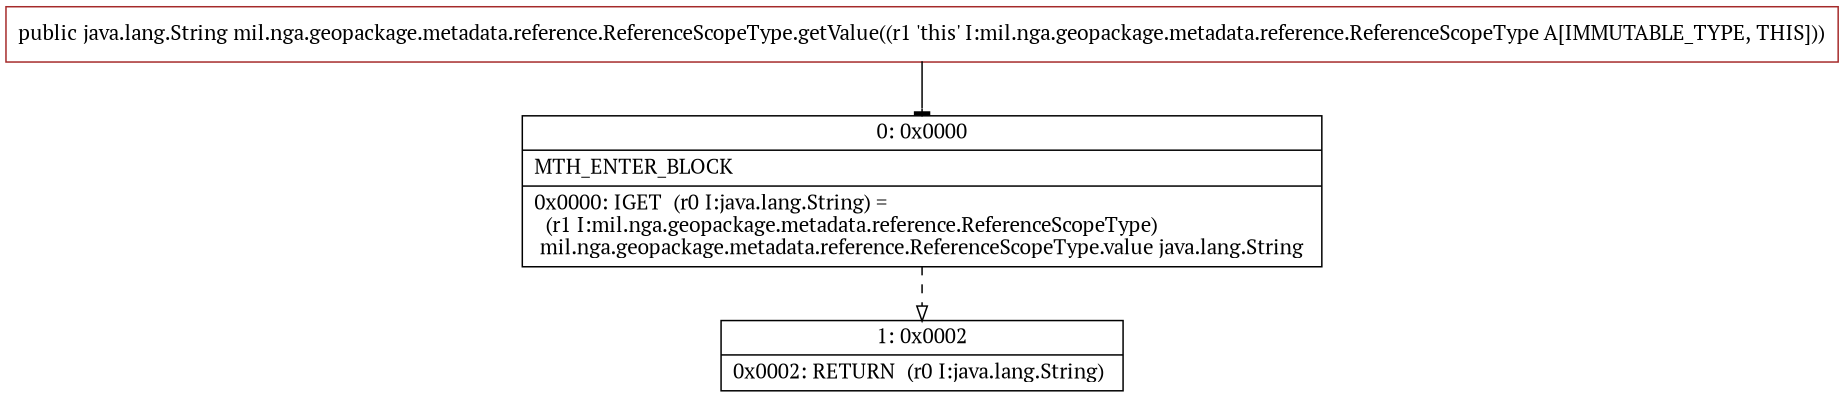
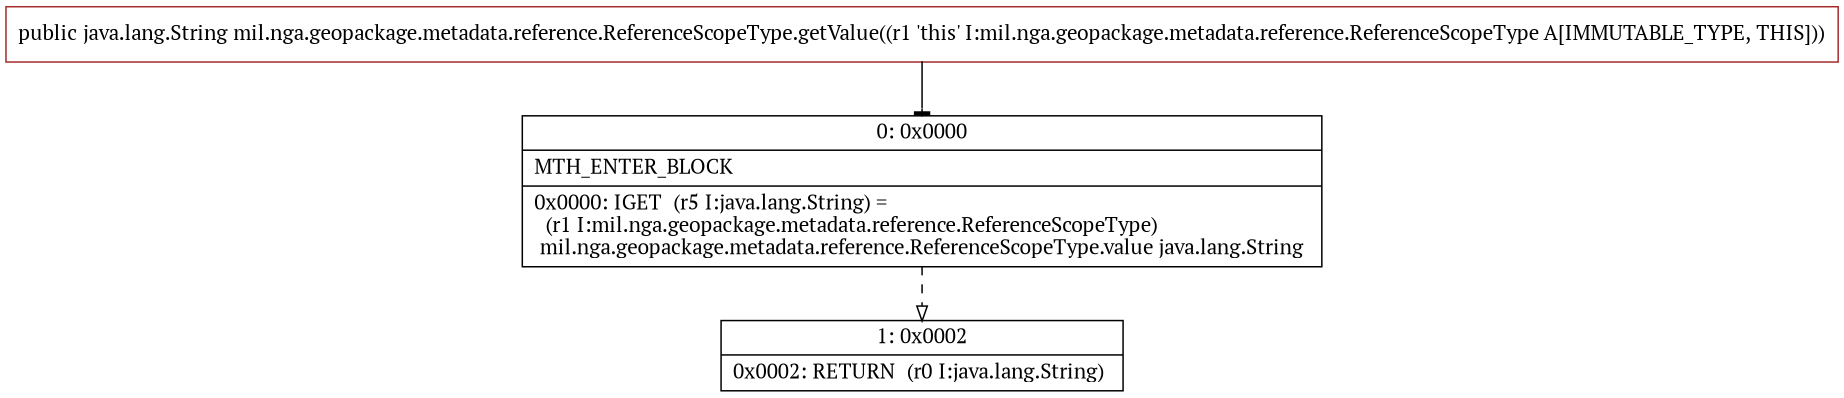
node "0: 0x0000": text "0x0000: IGET  (r0 I:java.lang.String) =" -> "0x0000: IGET  (r5 I:java.lang.String) ="
